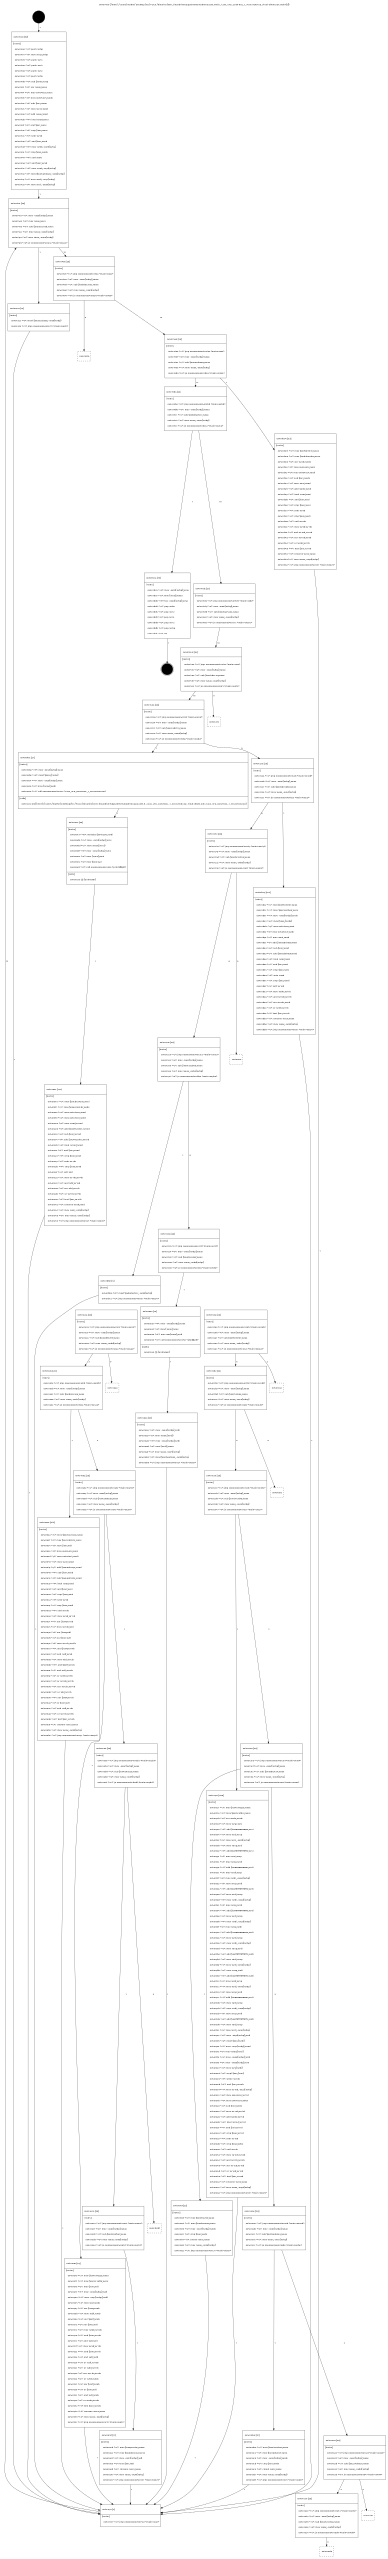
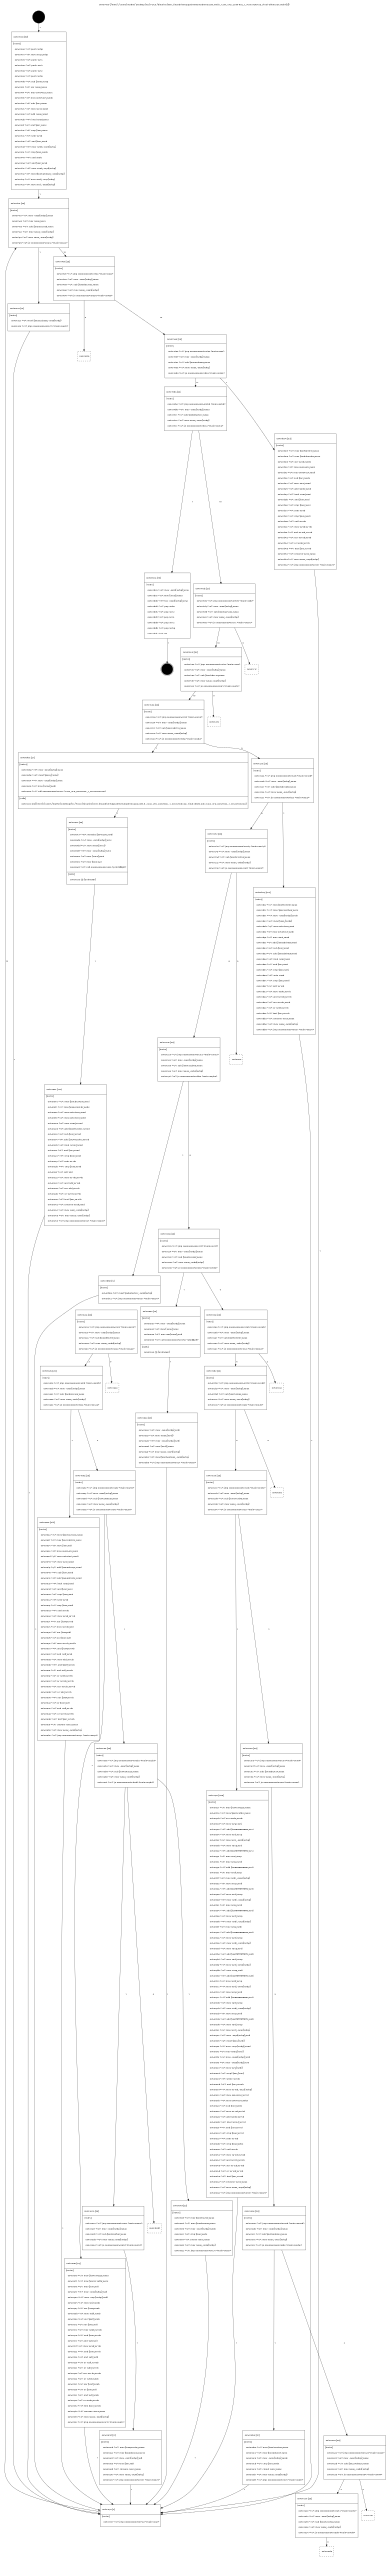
node "0x401c1c": added
edge "0x40157a [28]" -> "0x401596 [28]": added, label "6"
edge "0x4015ea [28]" -> "0x40190f [27]": now "0x4016ae [28]" -> "0x40190f [27]"
